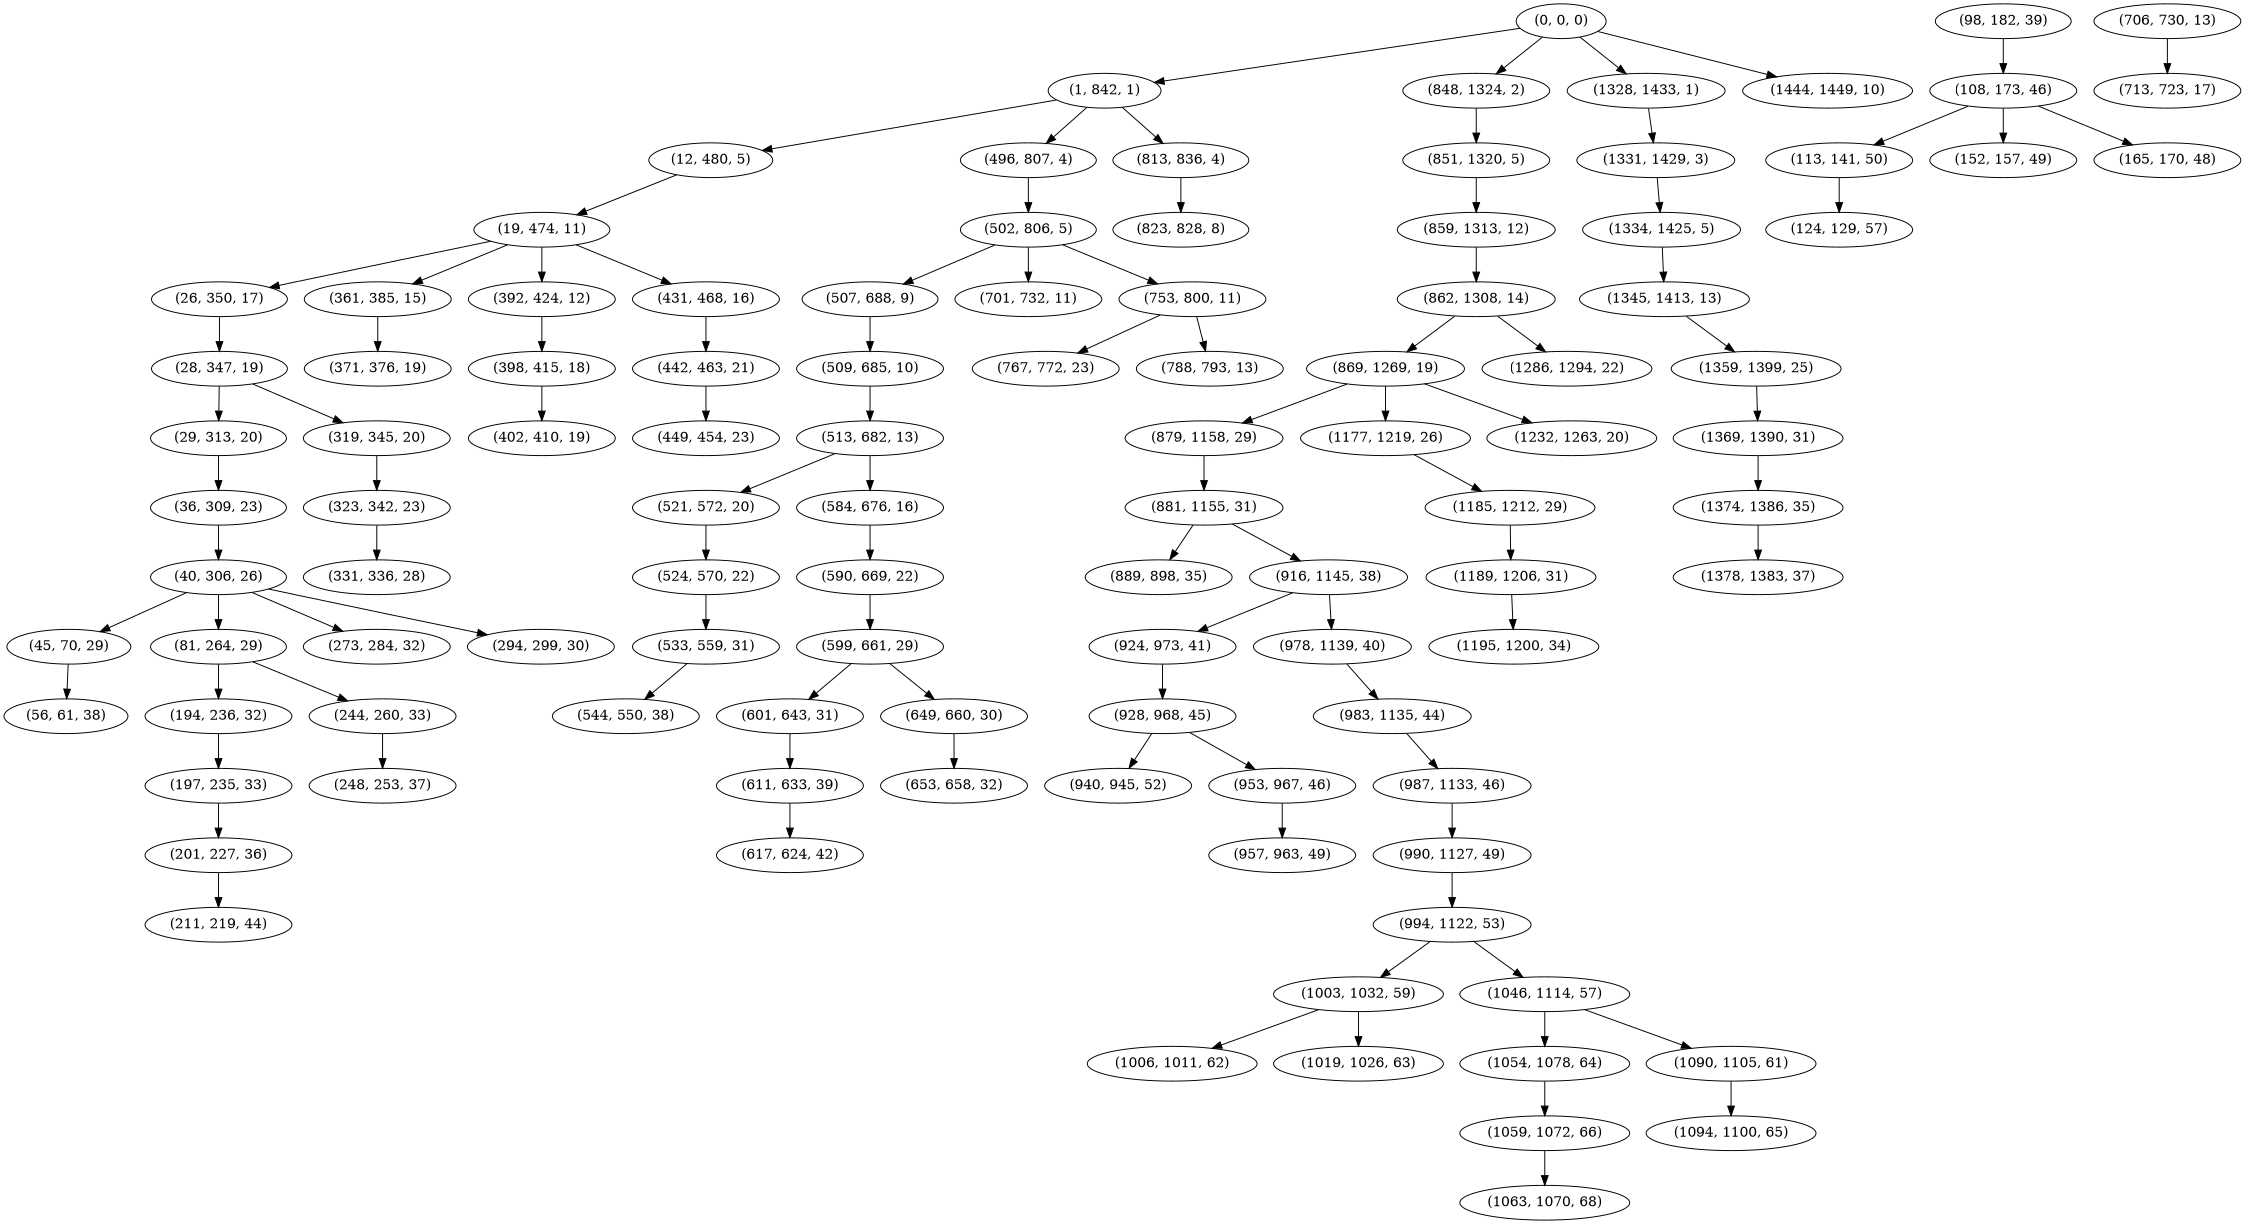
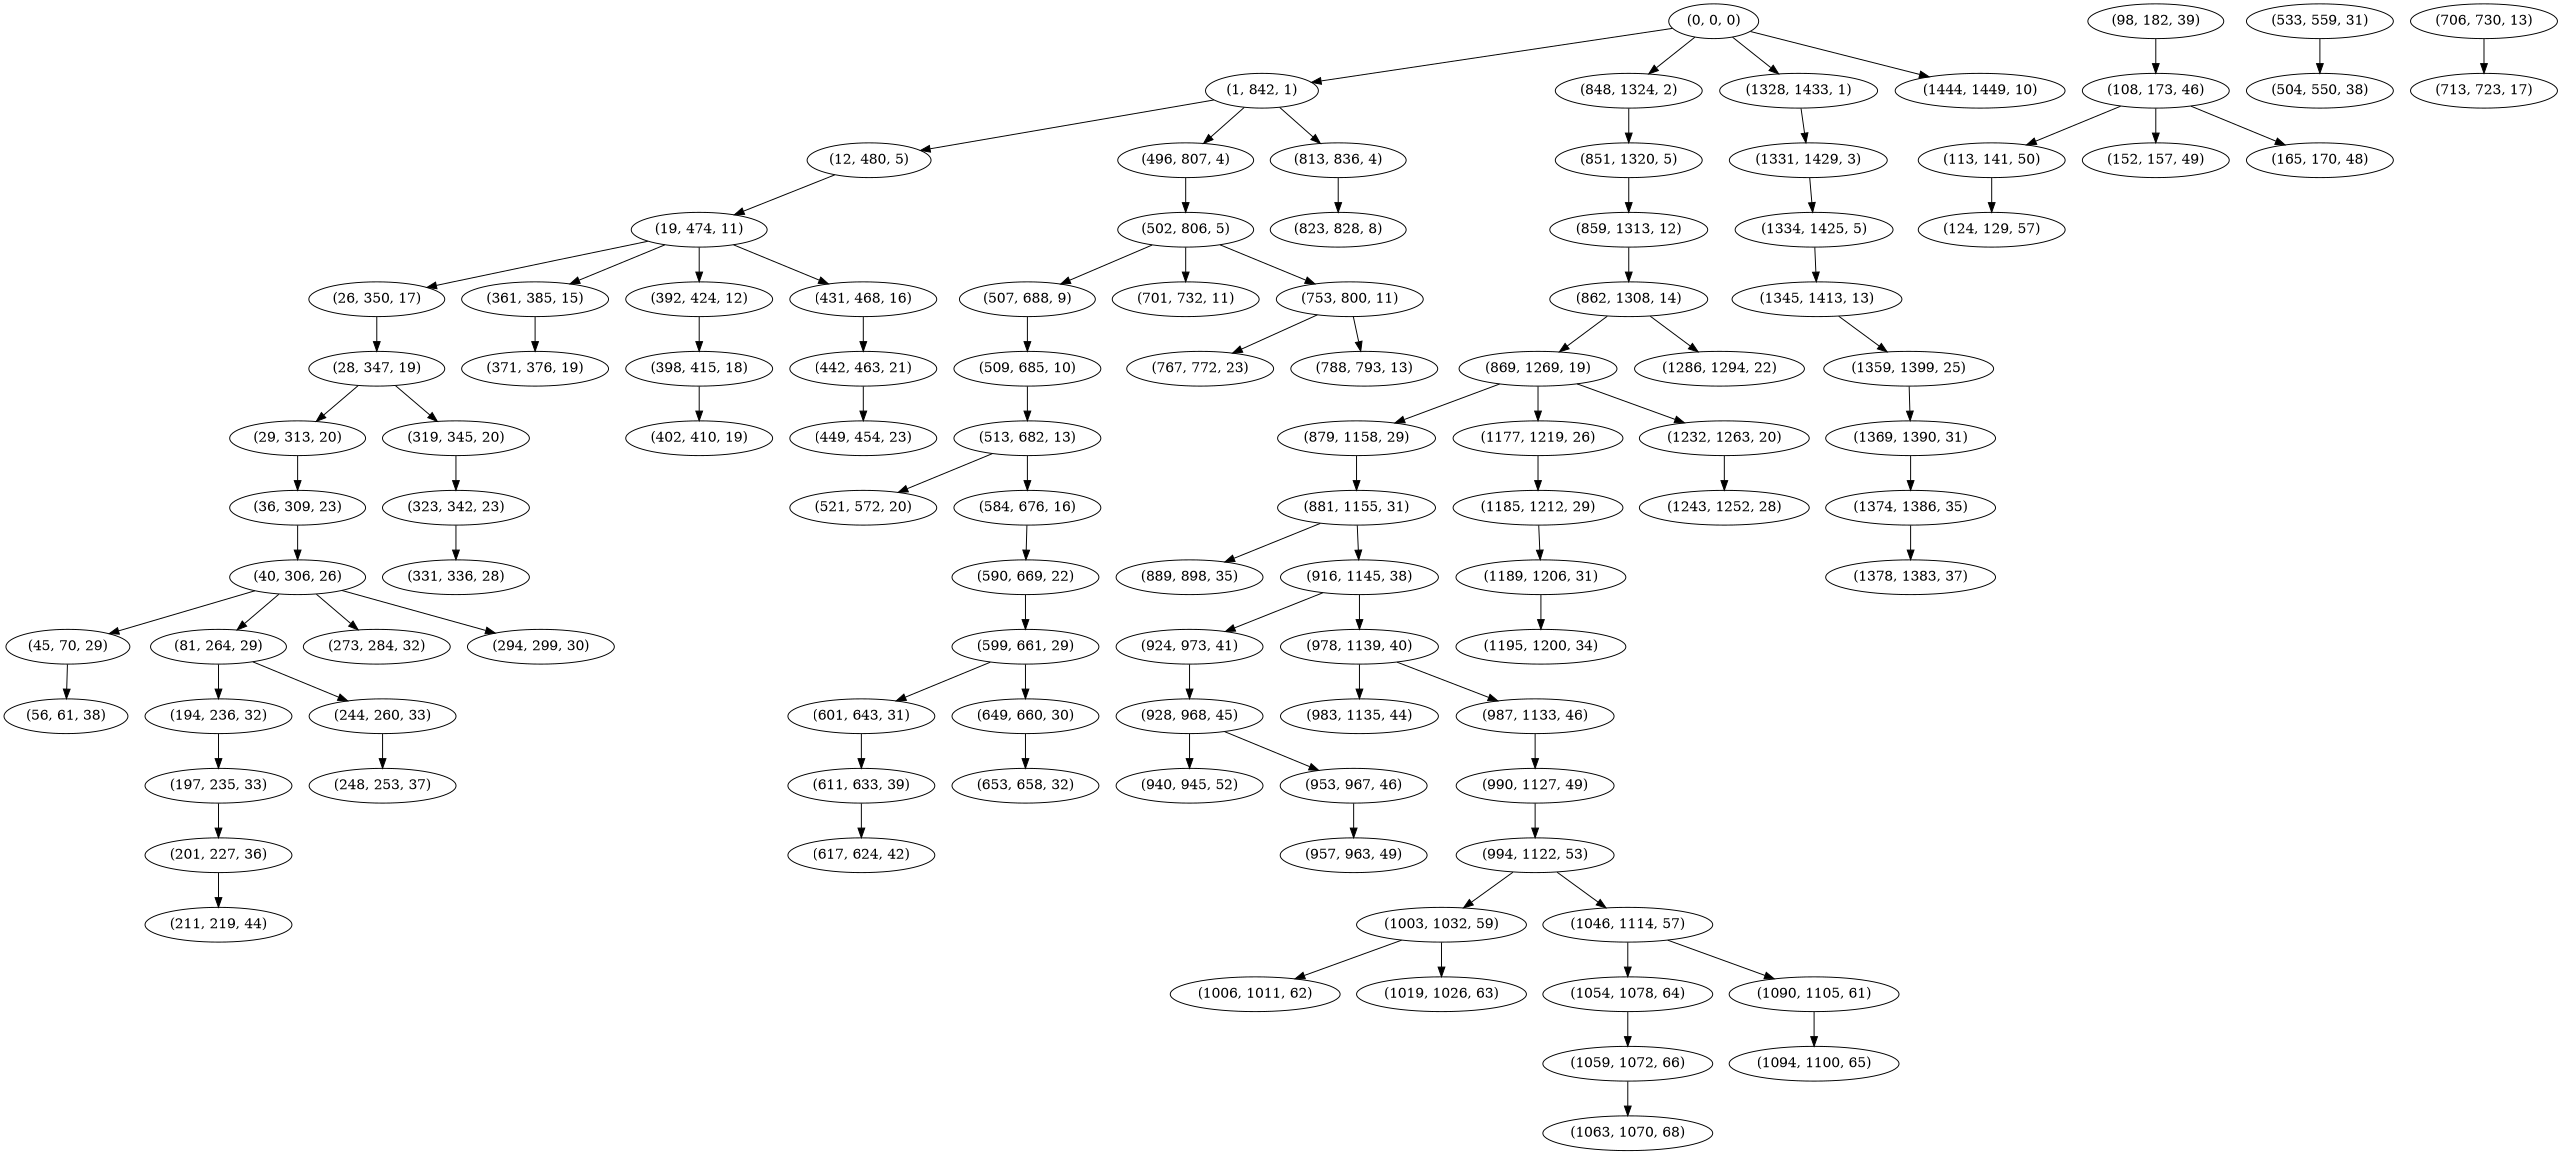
node "(1243, 1252, 28)": added
node "(524, 570, 22)": removed
node "(544, 550, 38)": label "(544, 550, 38)" -> "(504, 550, 38)"
edge "(983, 1135, 44)" -> "(987, 1133, 46)": now "(978, 1139, 40)" -> "(987, 1133, 46)"
